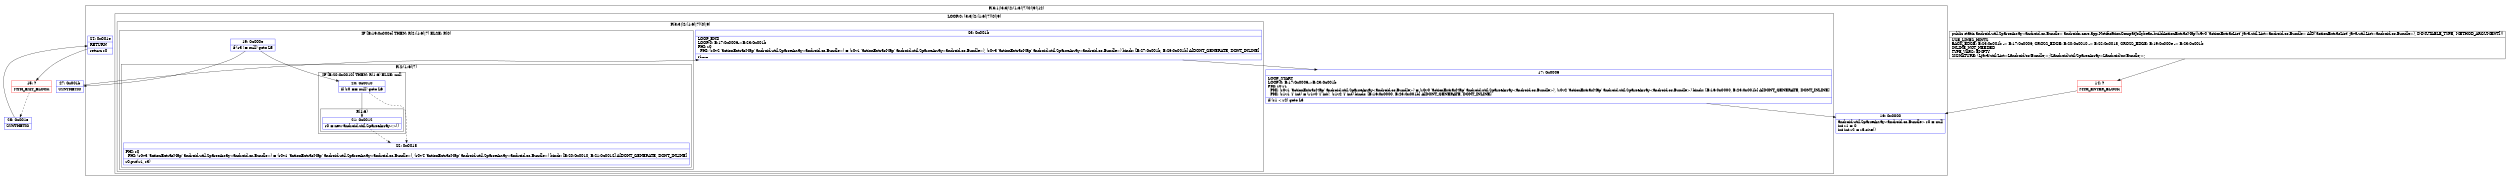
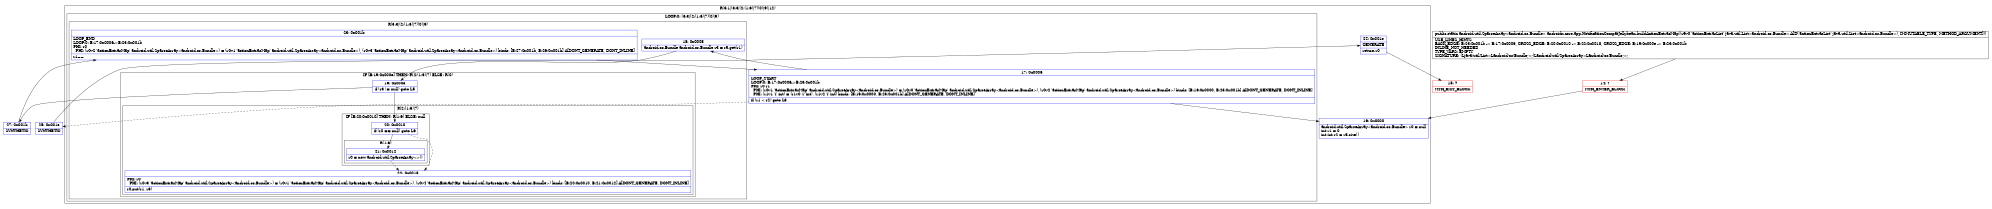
node "24: 0x001e": text "RETURN" -> "GENERATE"
node "18: 0x0008": added
edge "15: ?" -> "25: 0x001e": now "17: 0x0006" -> "25: 0x001e"
